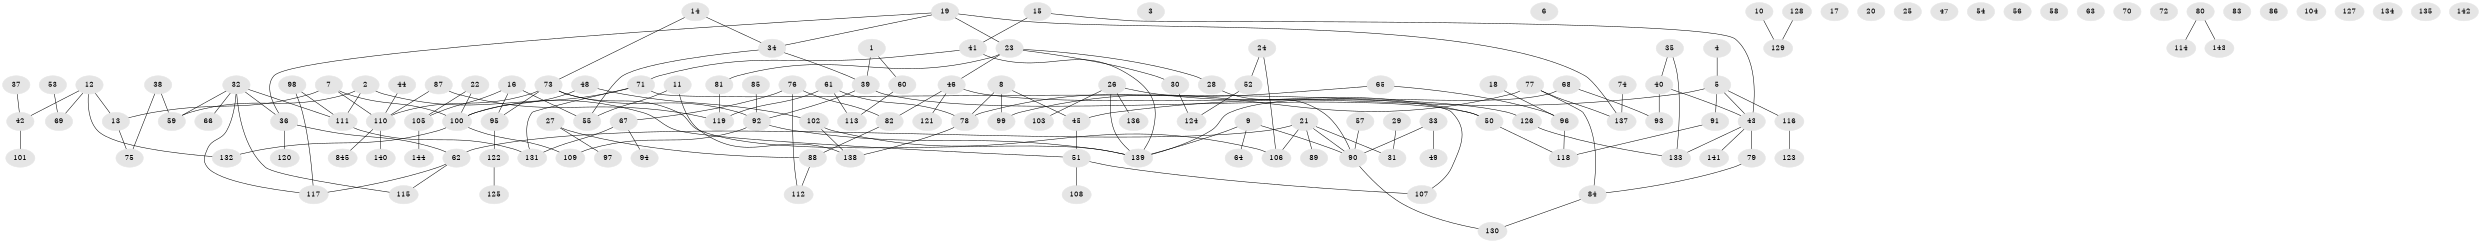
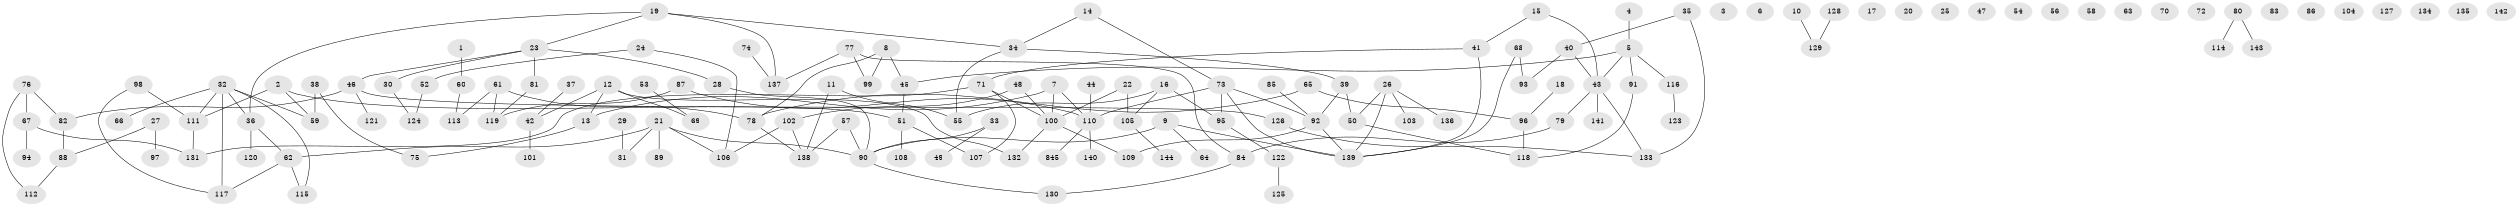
edge "1" -- "39": removed
edge "57" -- "138": added
